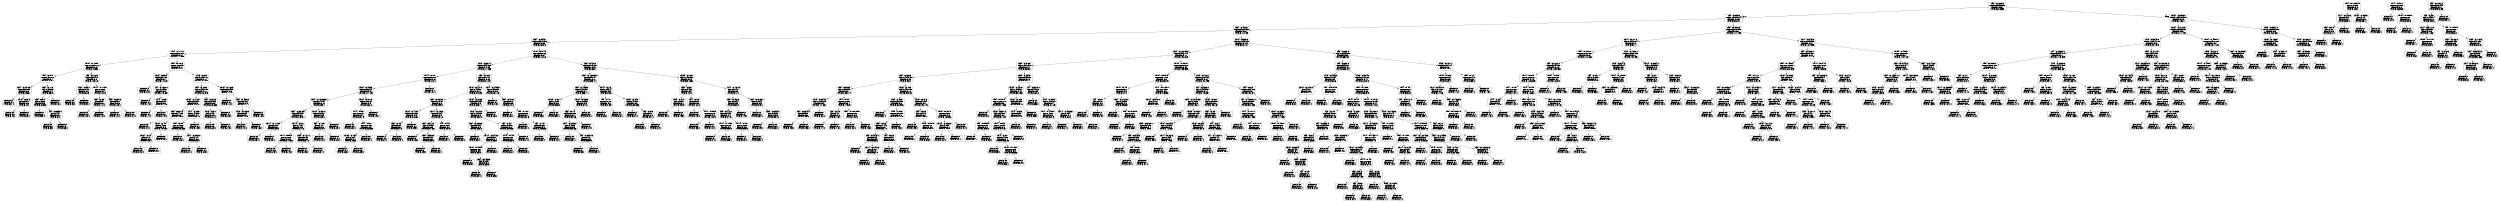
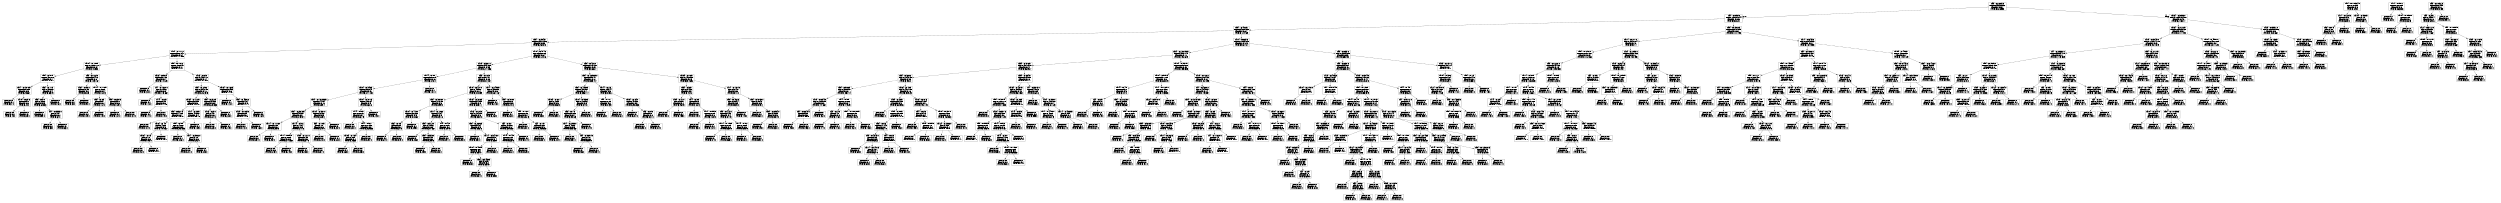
edge "X[17] <= 120.5 mse = 98.0 samples = 3 value = 1439.0" -> "X[4] <= 5.5 mse = 20.188 samples = 4 value = 1403.25": now "X[13] <= 841.0 mse = 98.96 samples = 5 value = 1407.8" -> "X[4] <= 5.5 mse = 20.188 samples = 4 value = 1403.25"
edge "X[10] <= 337.0 mse = 72.667 samples = 3 value = 225.0" -> "X[3] <= 10.5 mse = 1.0 samples = 2 value = 219.0": reversed
